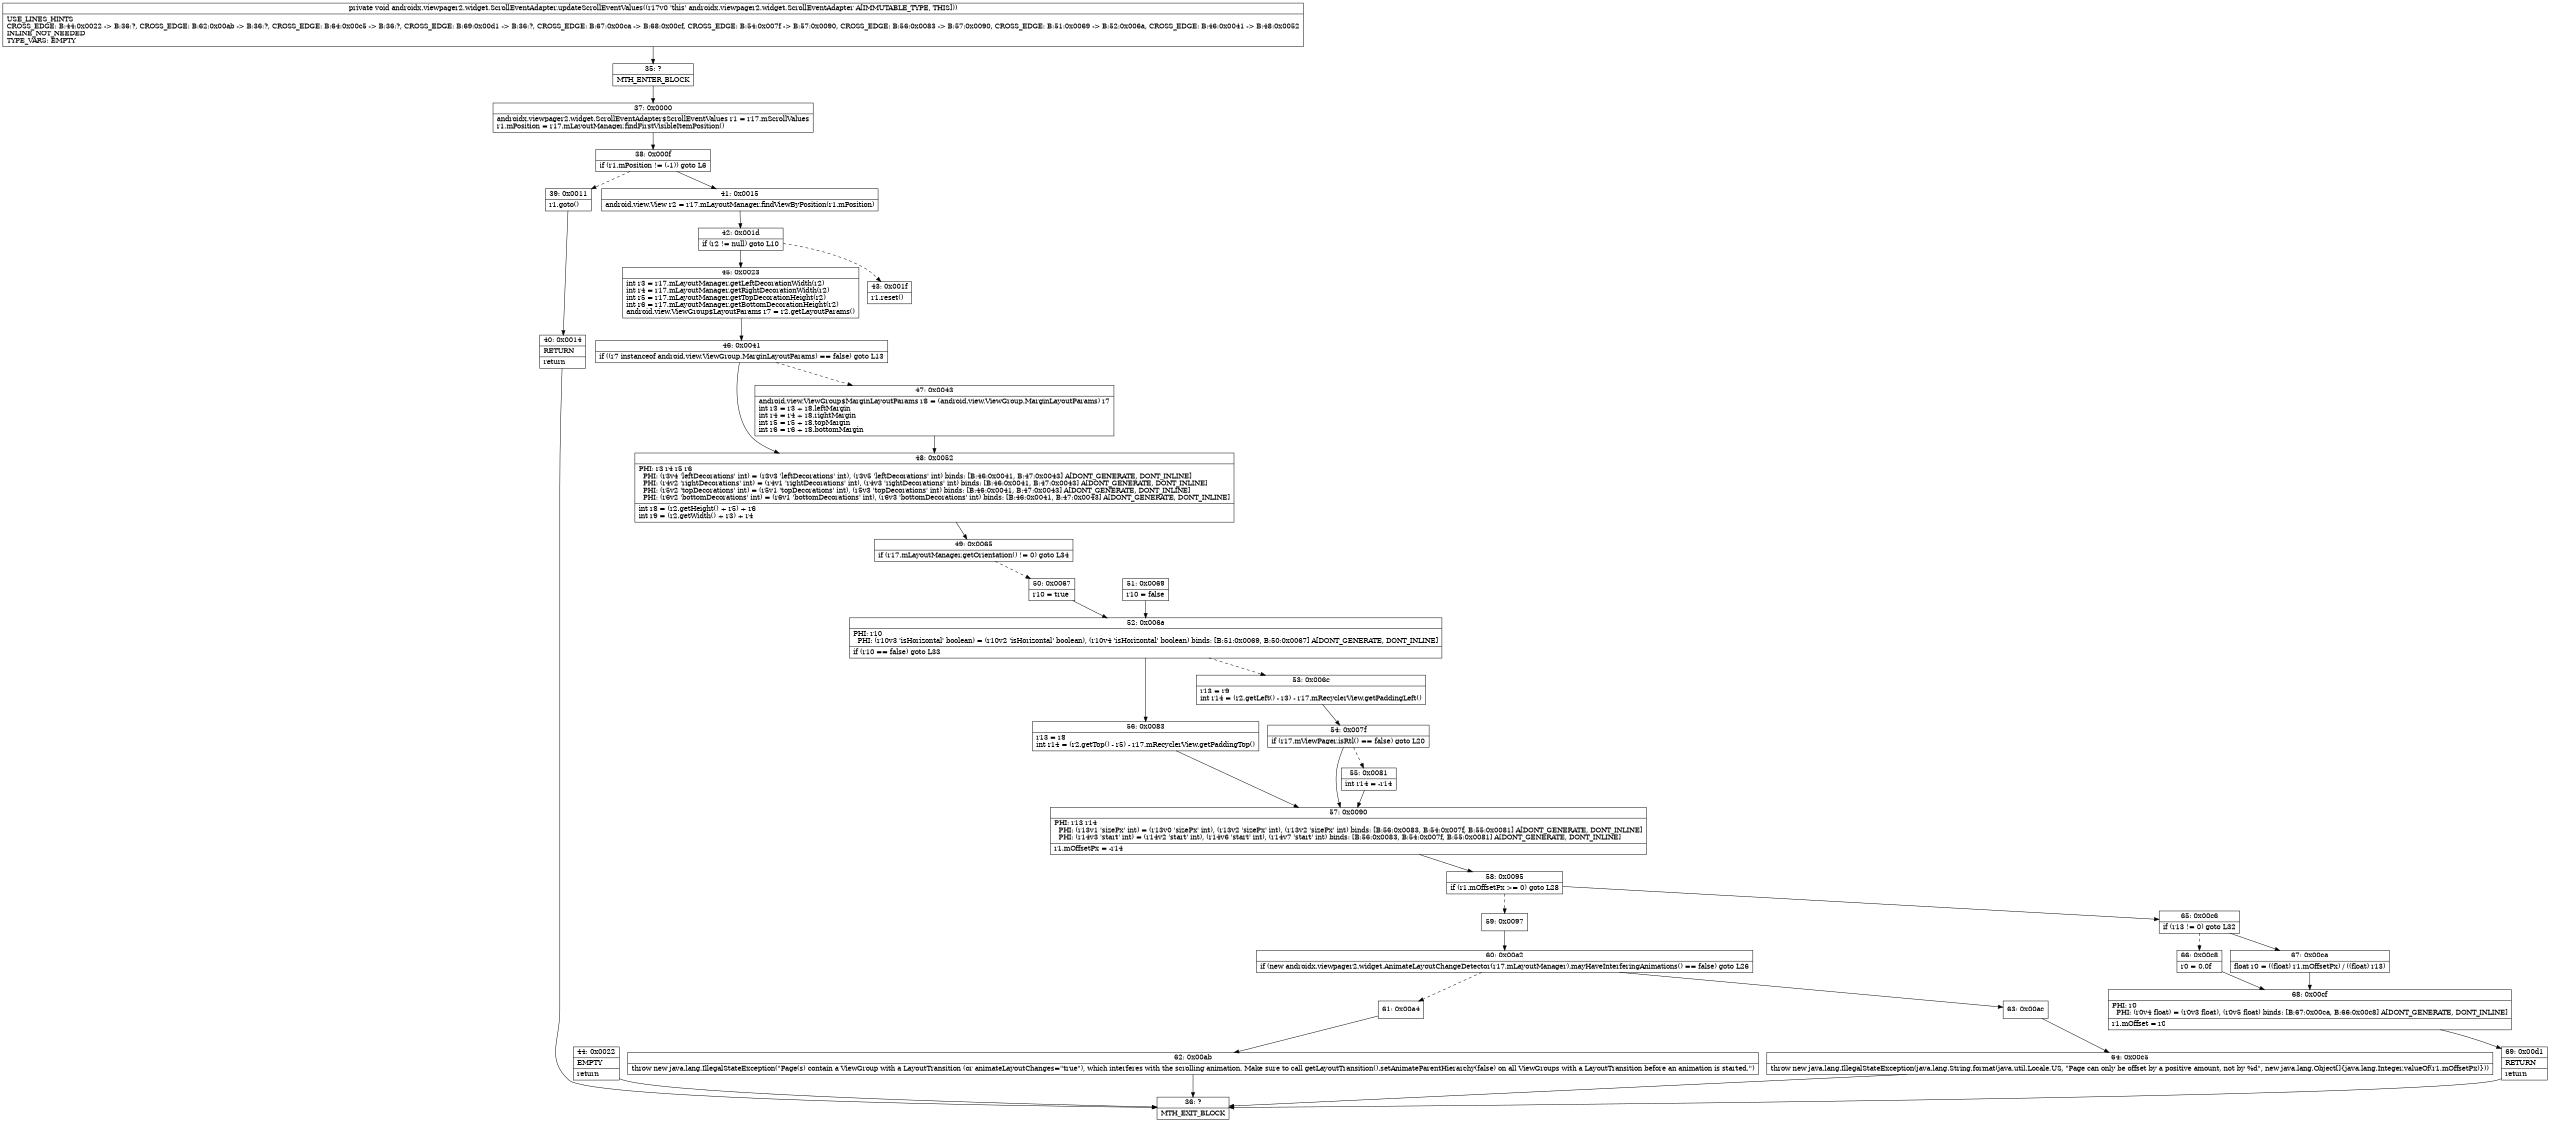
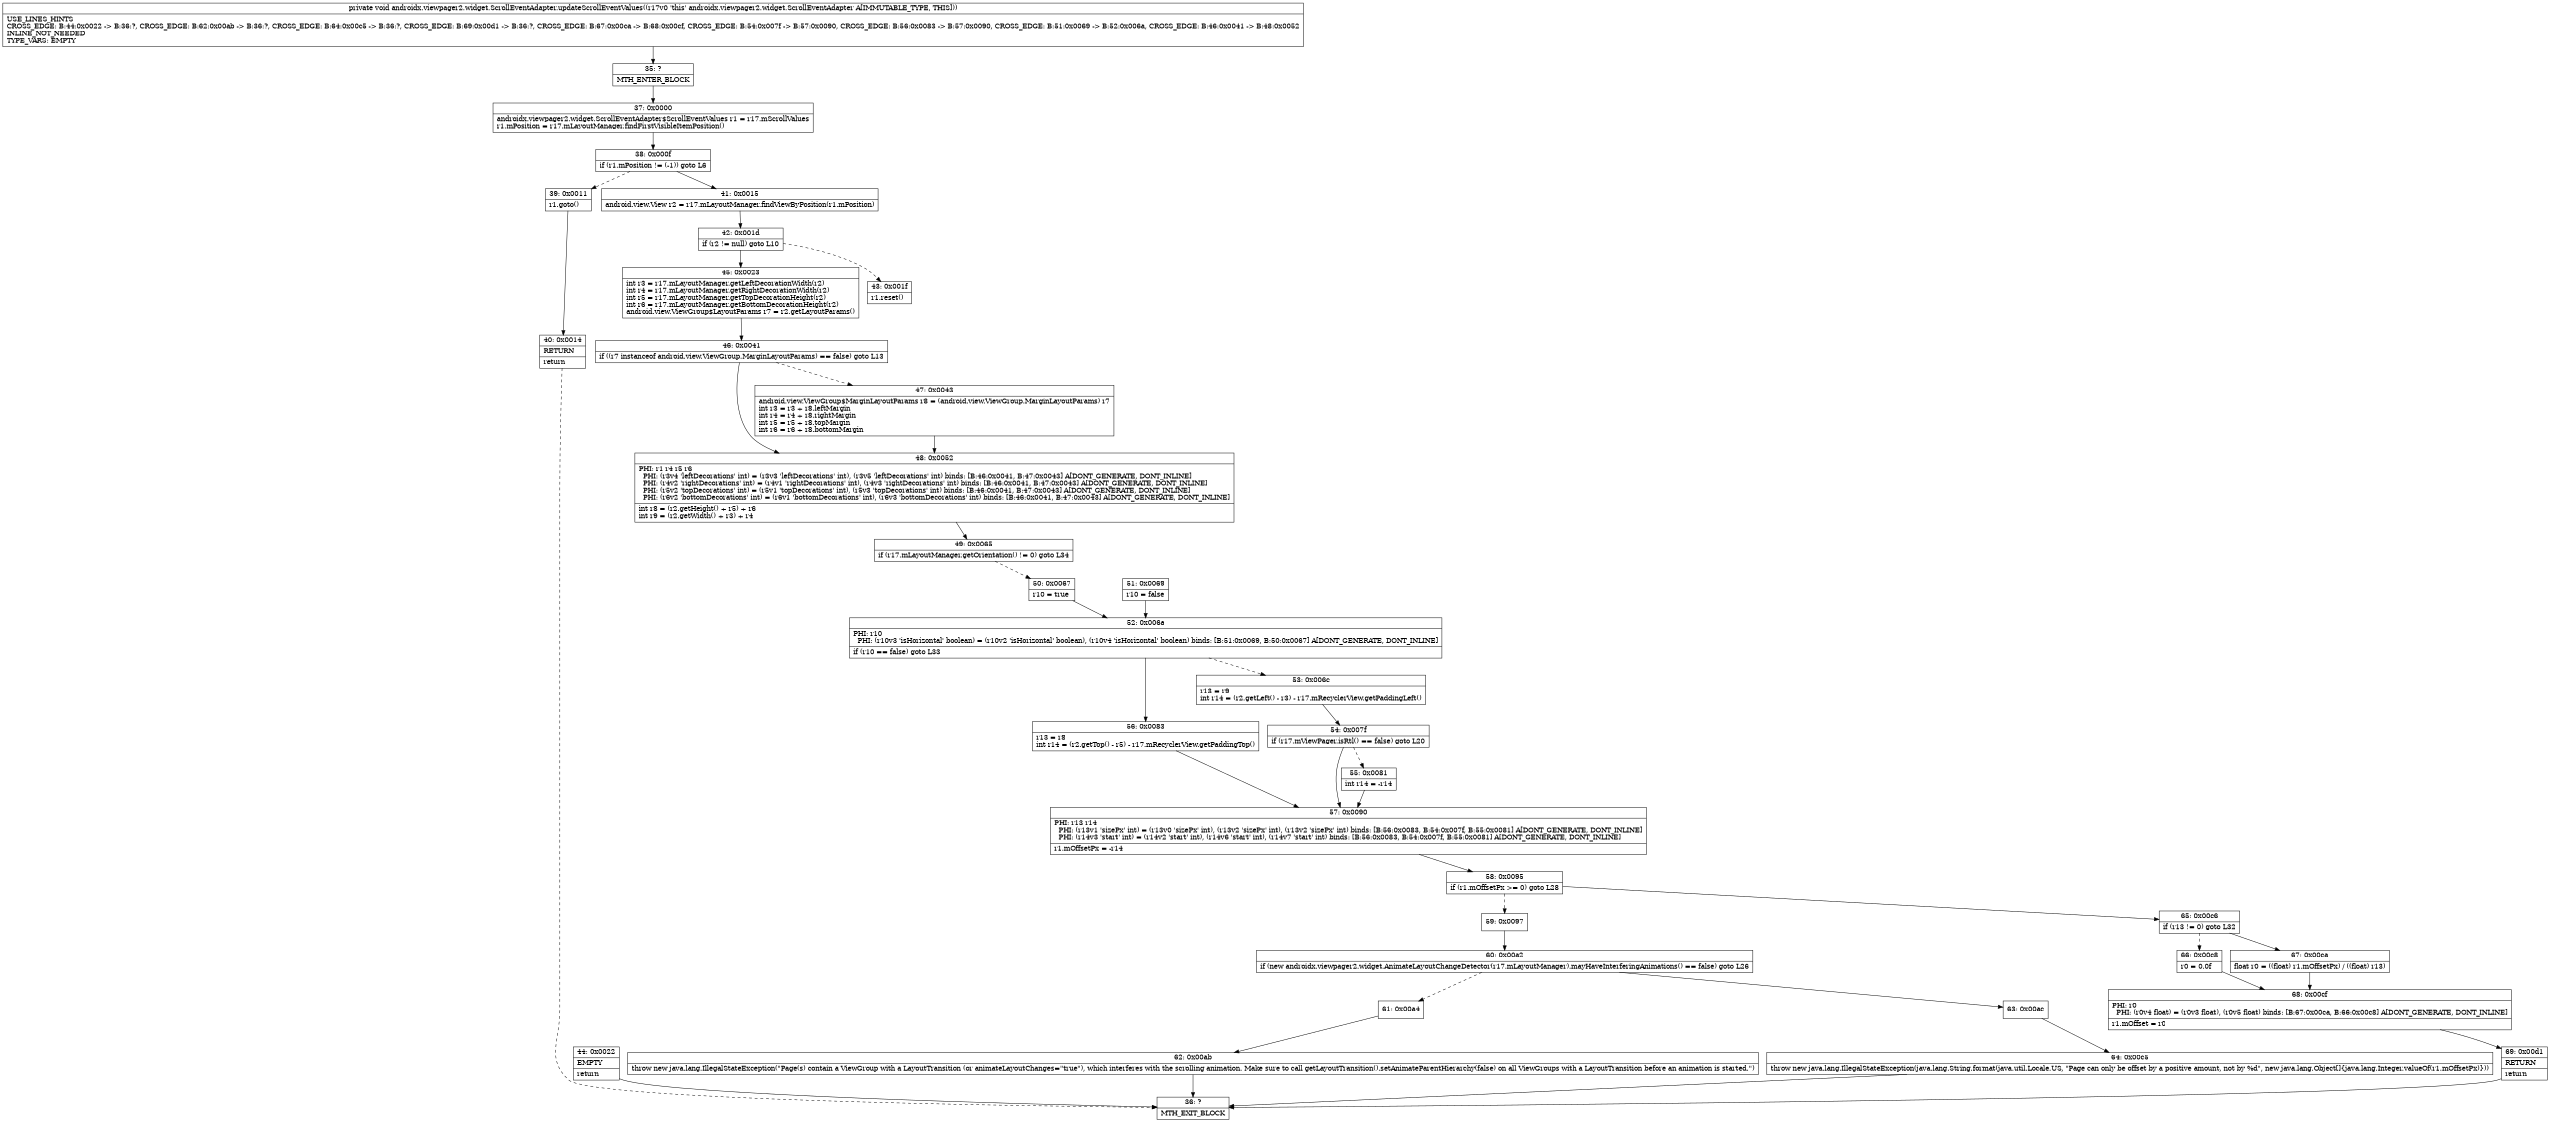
node "48: 0x0052": text "PHI: r3 r4 r5 r6" -> "PHI: r1 r4 r5 r6"
edge "40: 0x0014" -> "36: ?": style solid -> dashed
